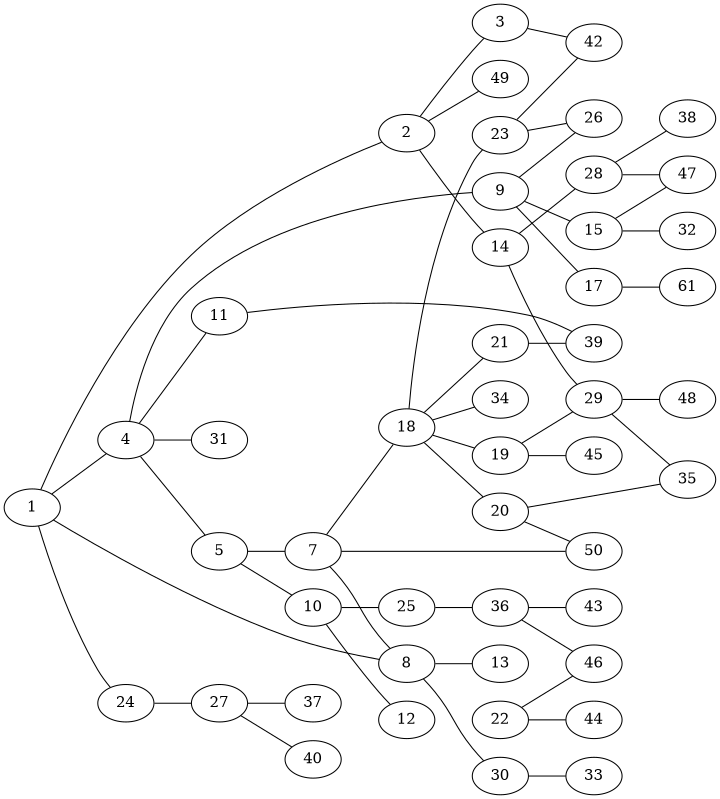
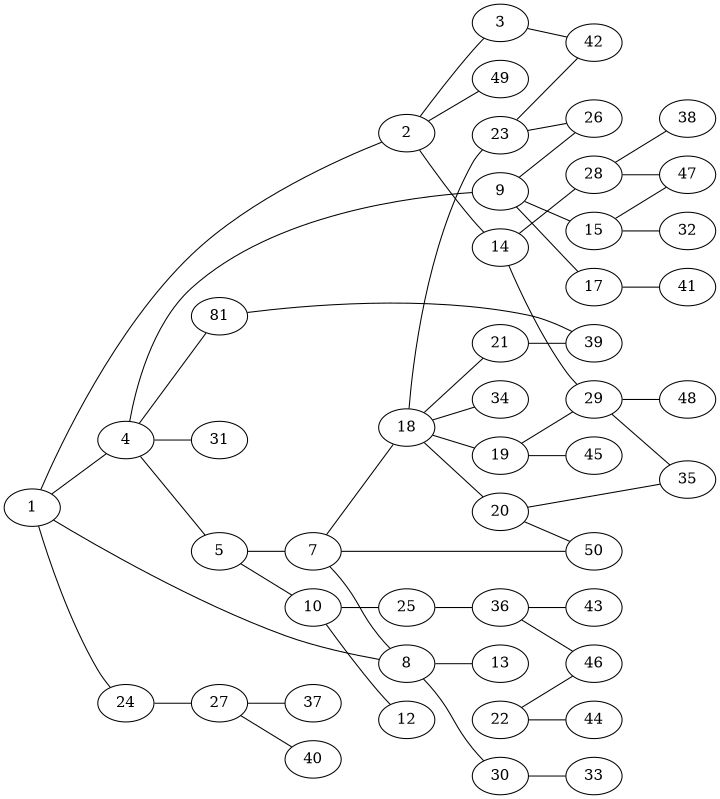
node "61": label "61" -> "41"
node "11": label "11" -> "81"
